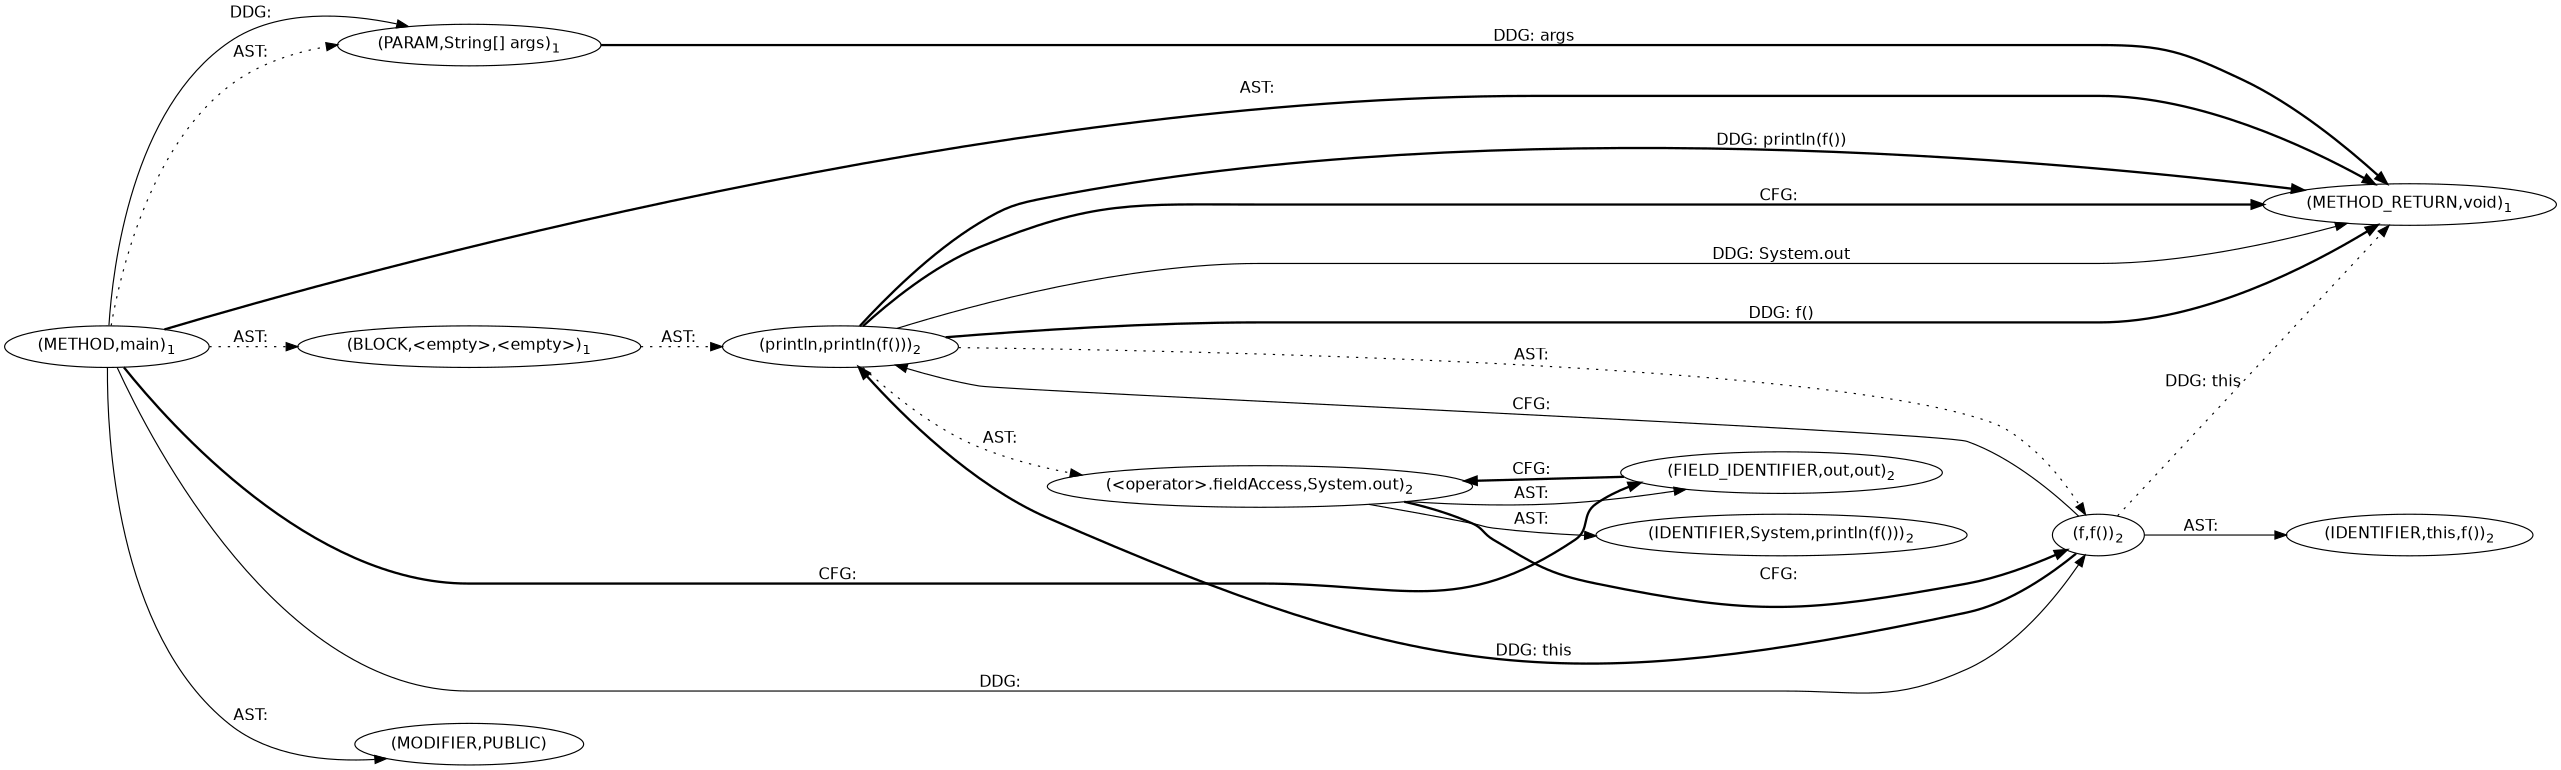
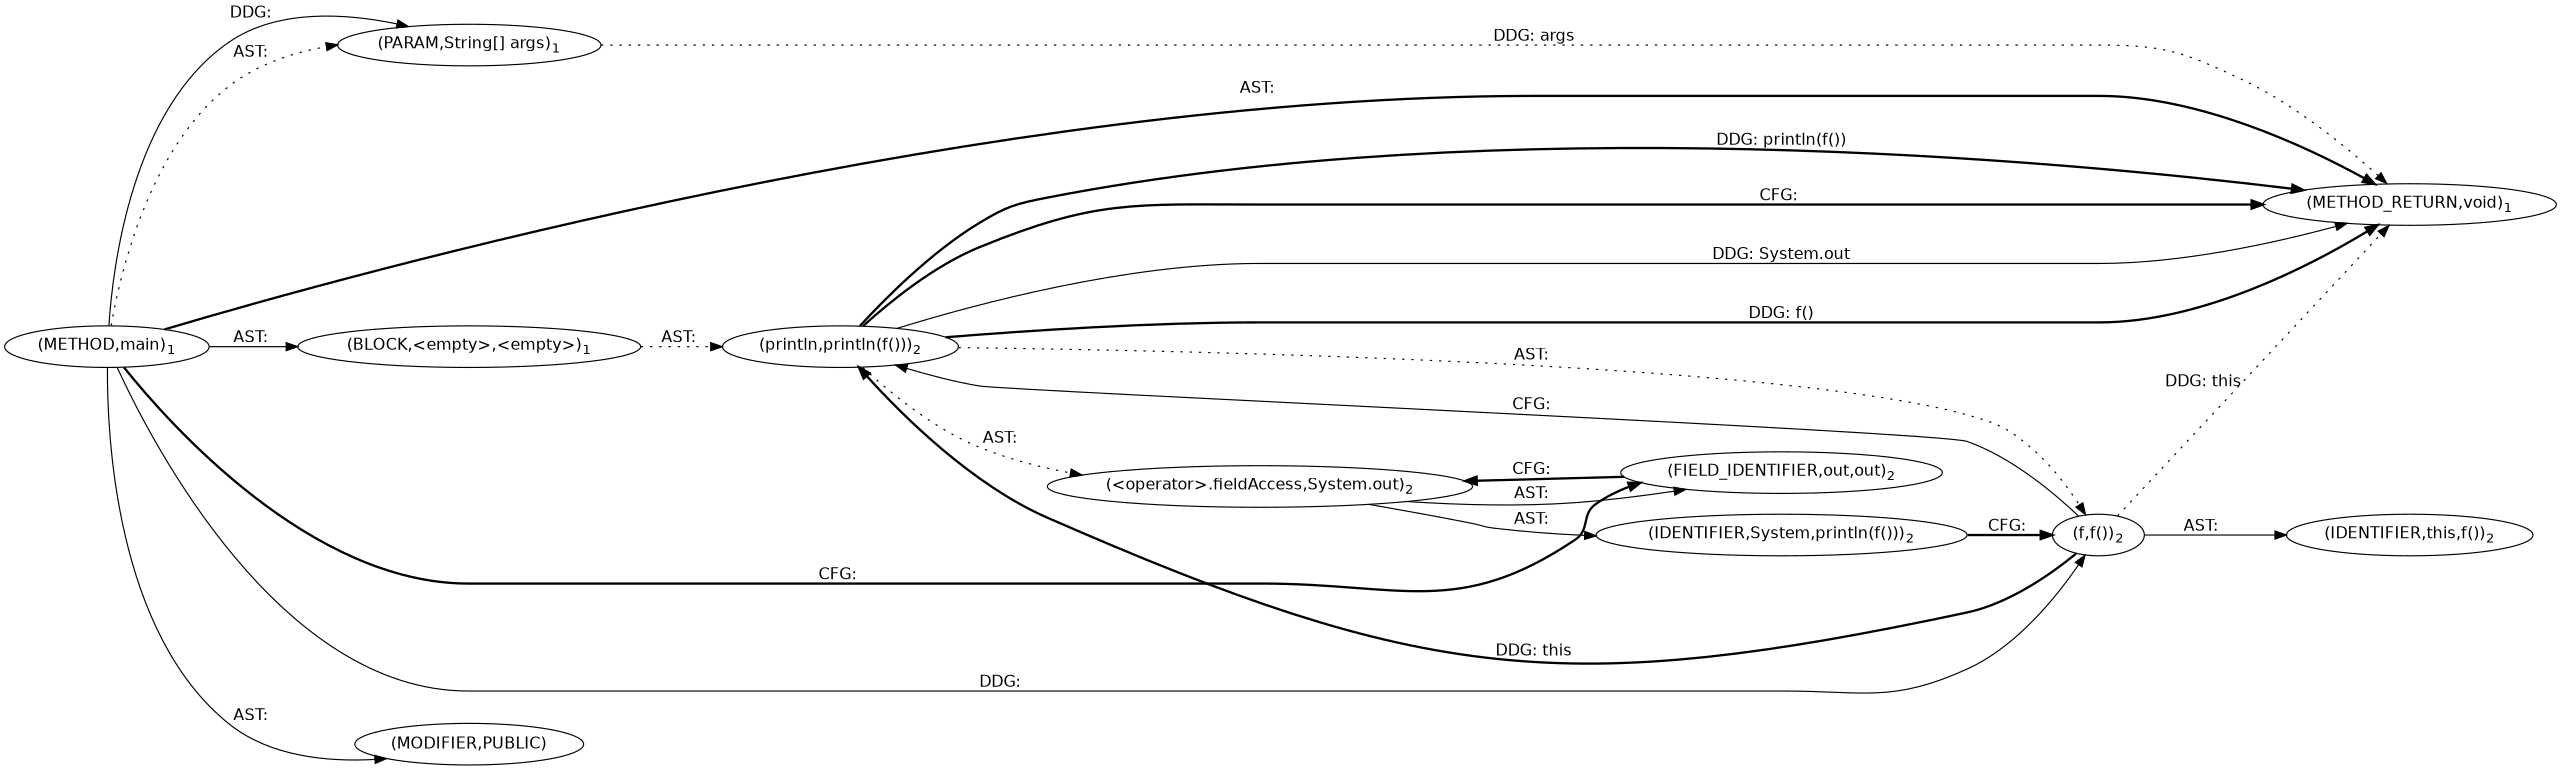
edge "(PARAM,String[] args)" -> "(METHOD_RETURN,void)": style bold -> dotted
edge "(METHOD,main)" -> "(BLOCK,<empty>,<empty>)": style dotted -> solid
edge "(<operator>.fieldAccess,System.out)" -> "(f,f())": now "(IDENTIFIER,System,println(f()))" -> "(f,f())"
